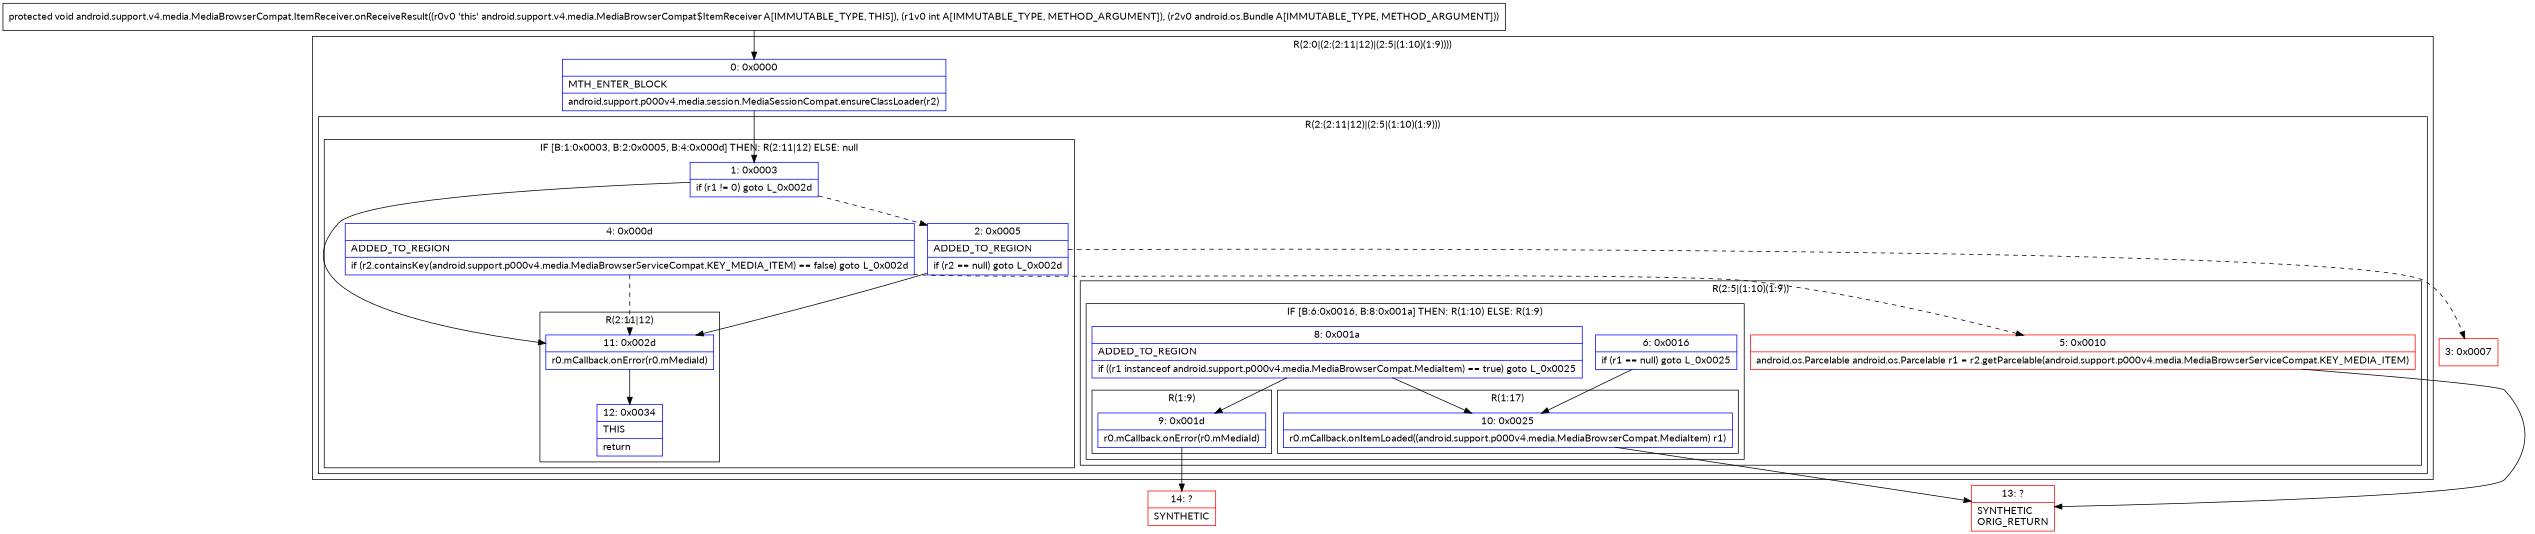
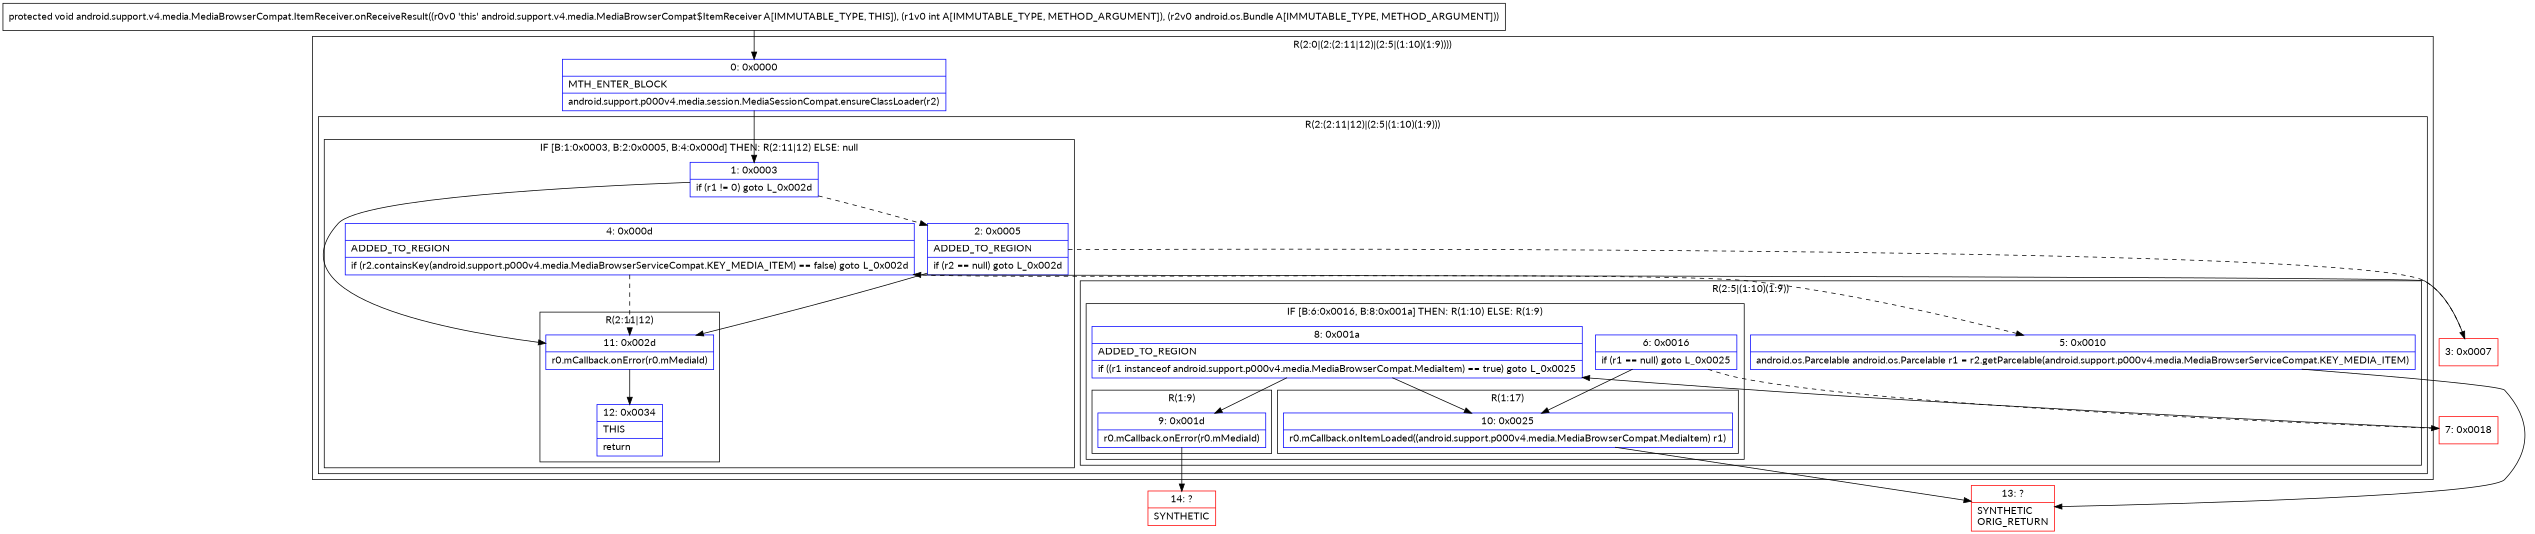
edge "3: 0x0007" -> "4: 0x000d": added
node "5: 0x0010": color red -> blue
node "7: 0x0018": added
